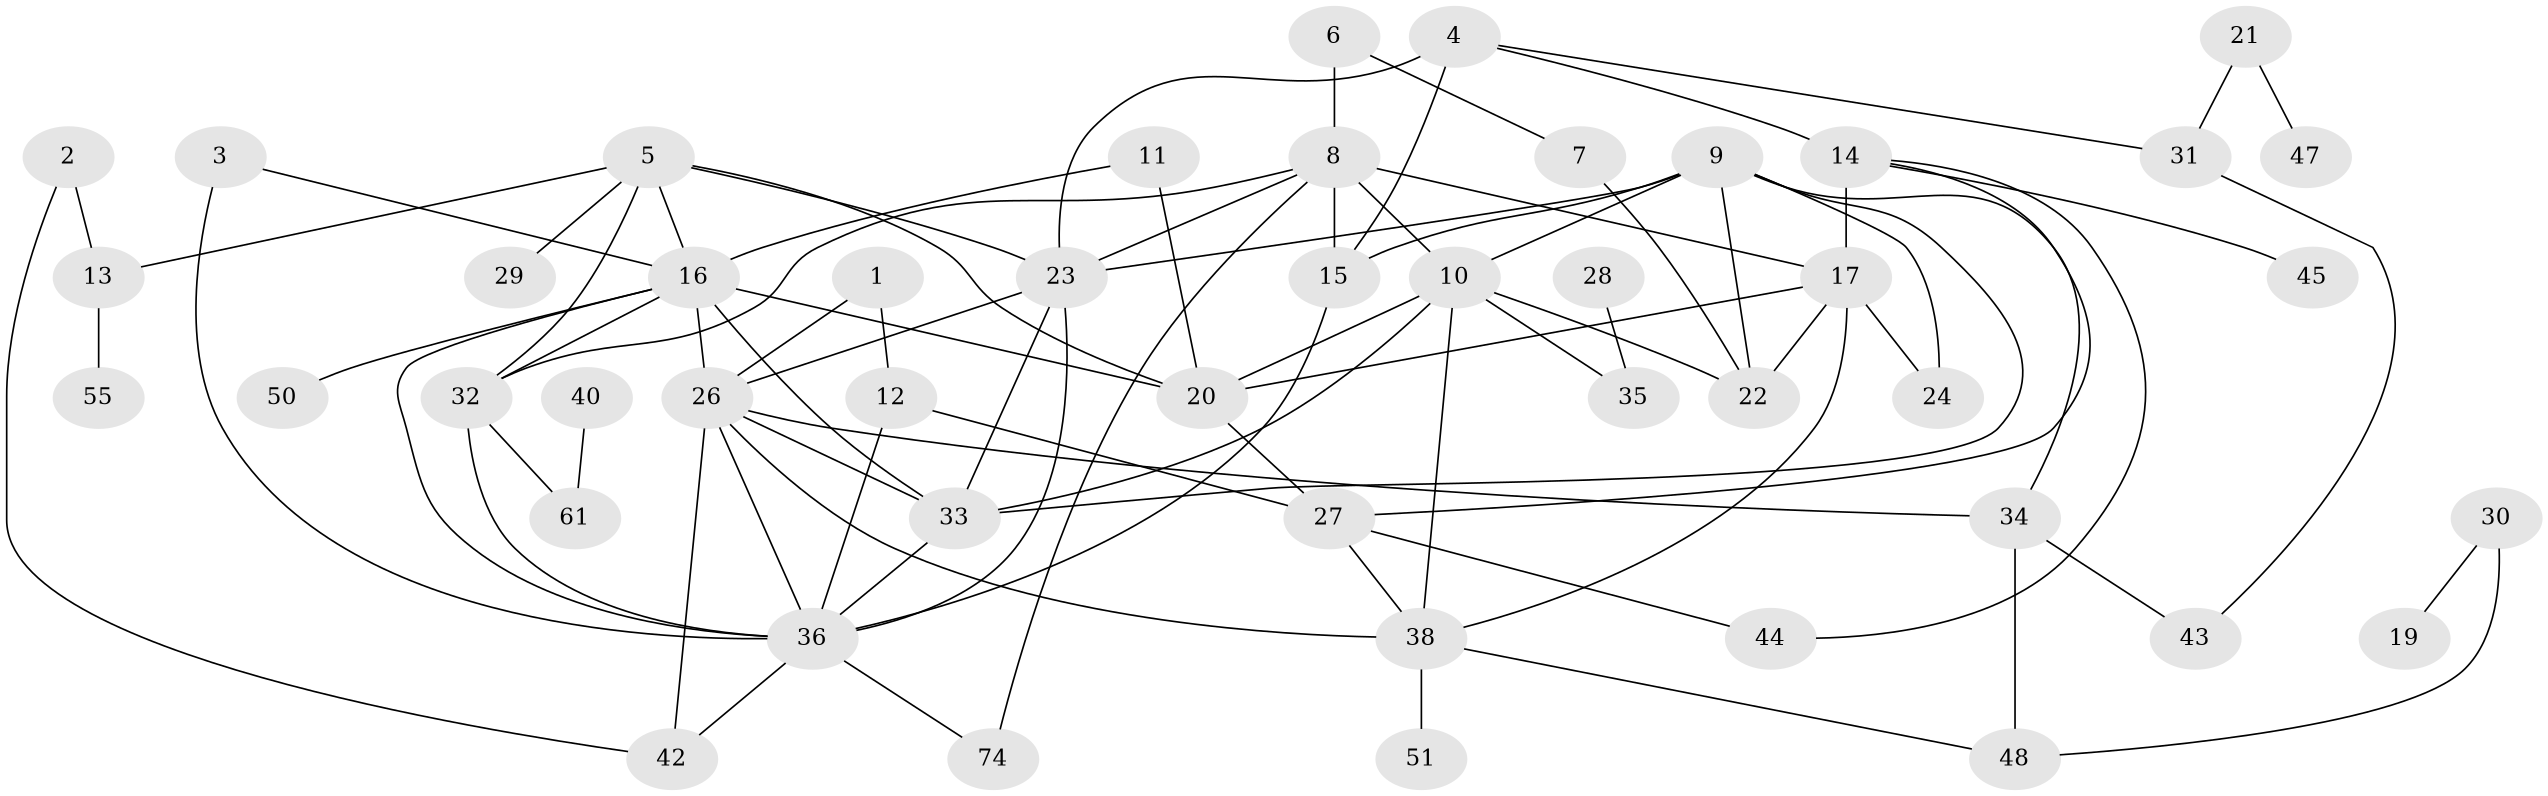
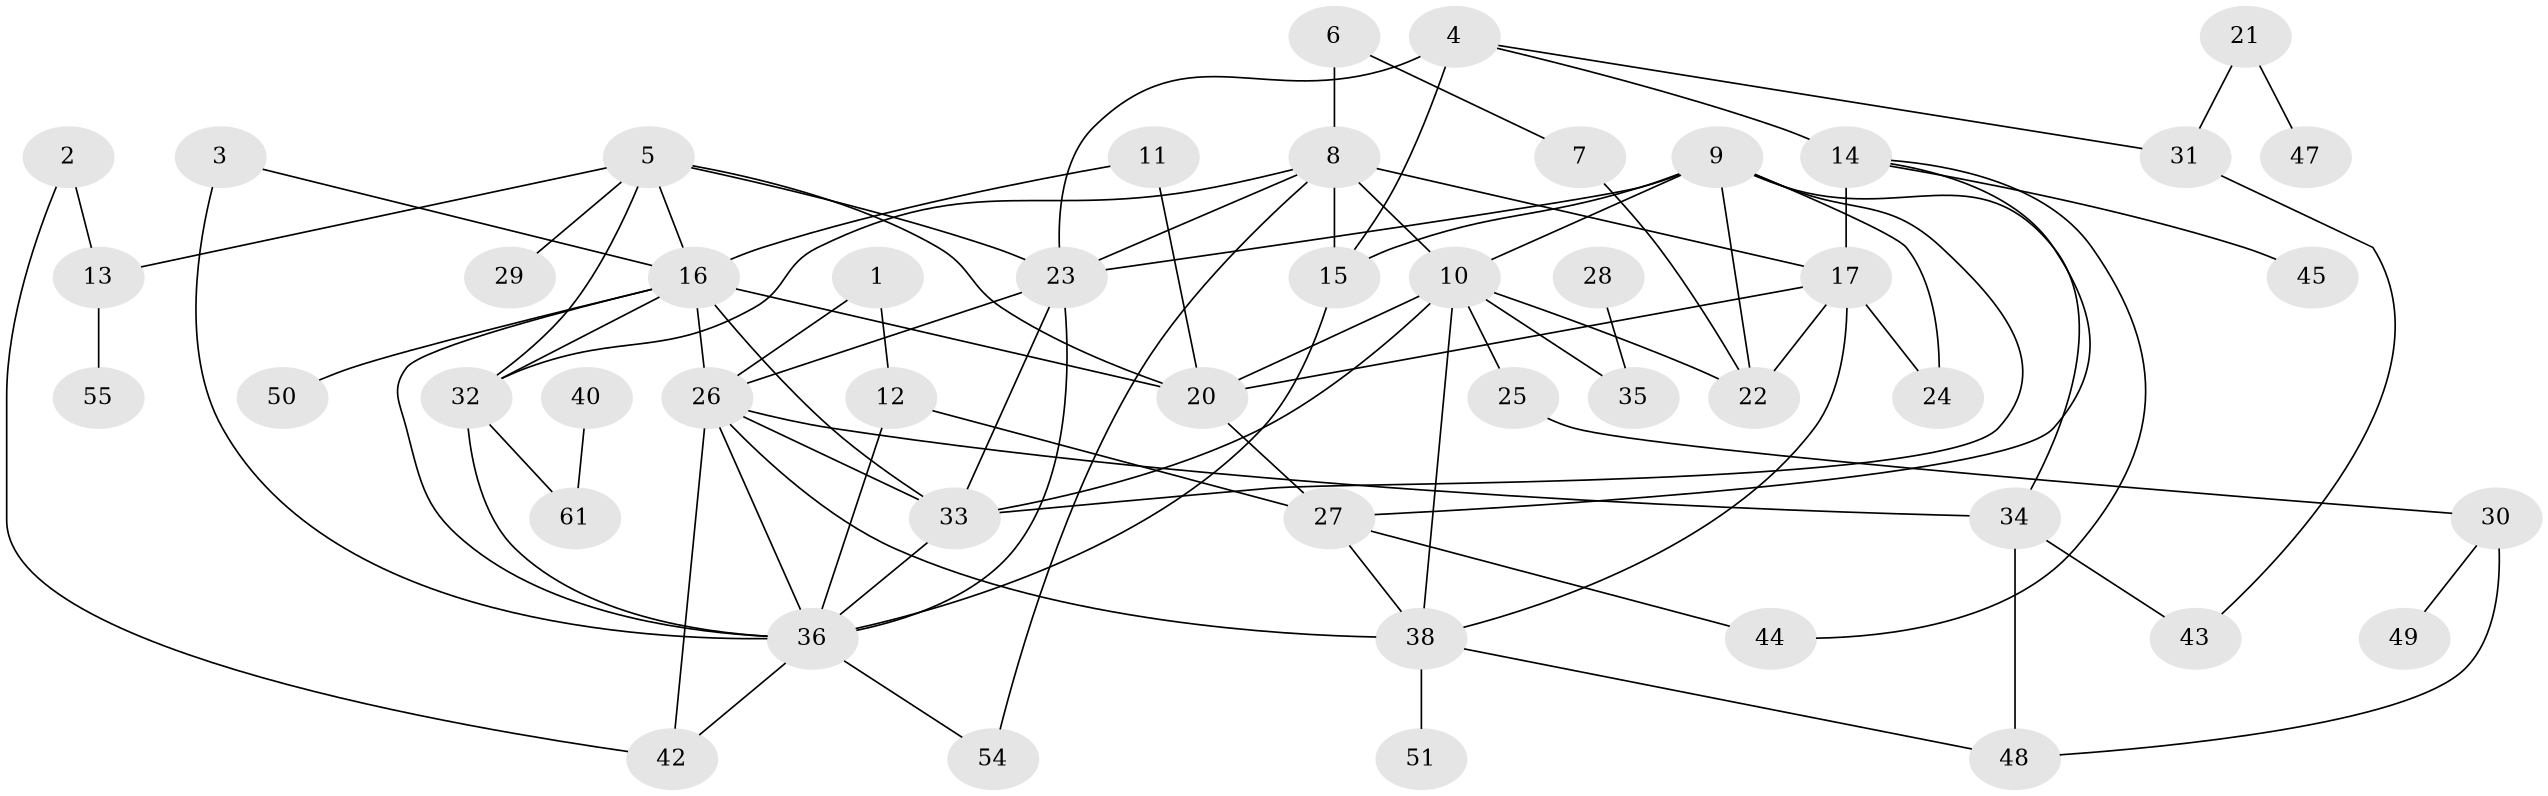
node "25": added
node "19": label "19" -> "49"
node "74": label "74" -> "54"
